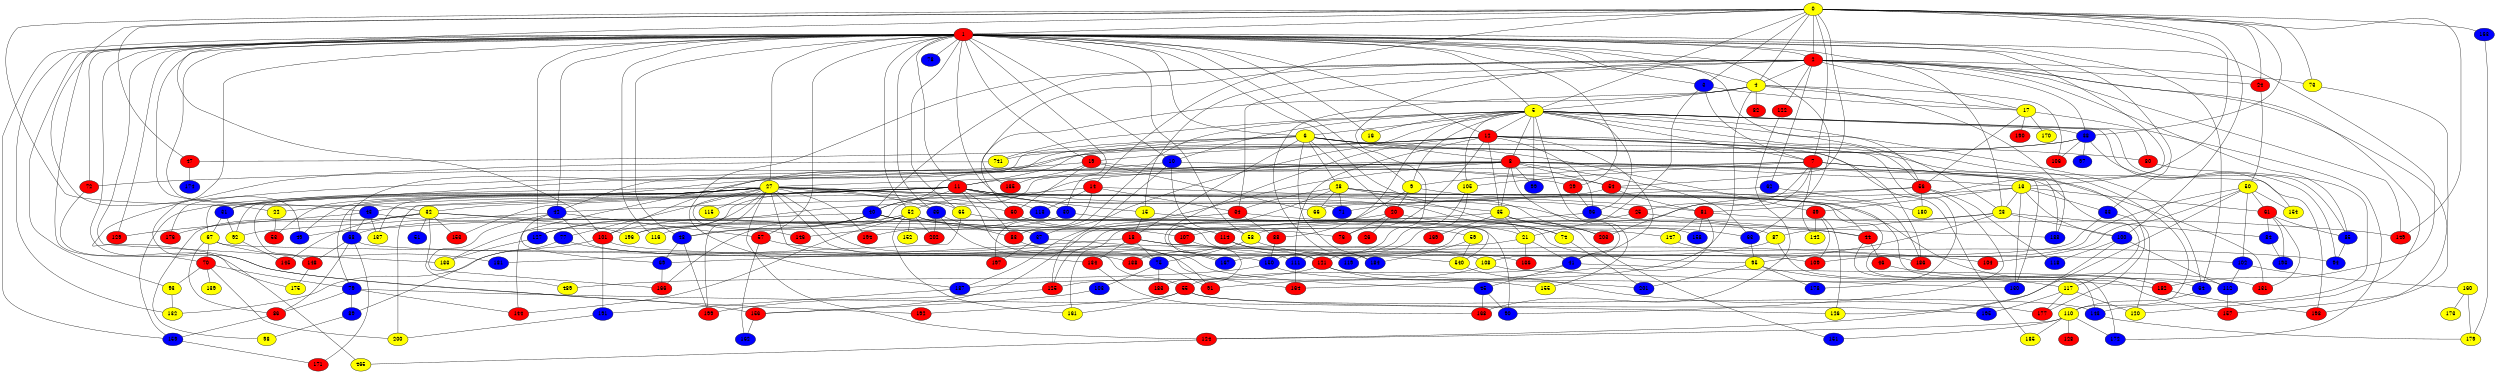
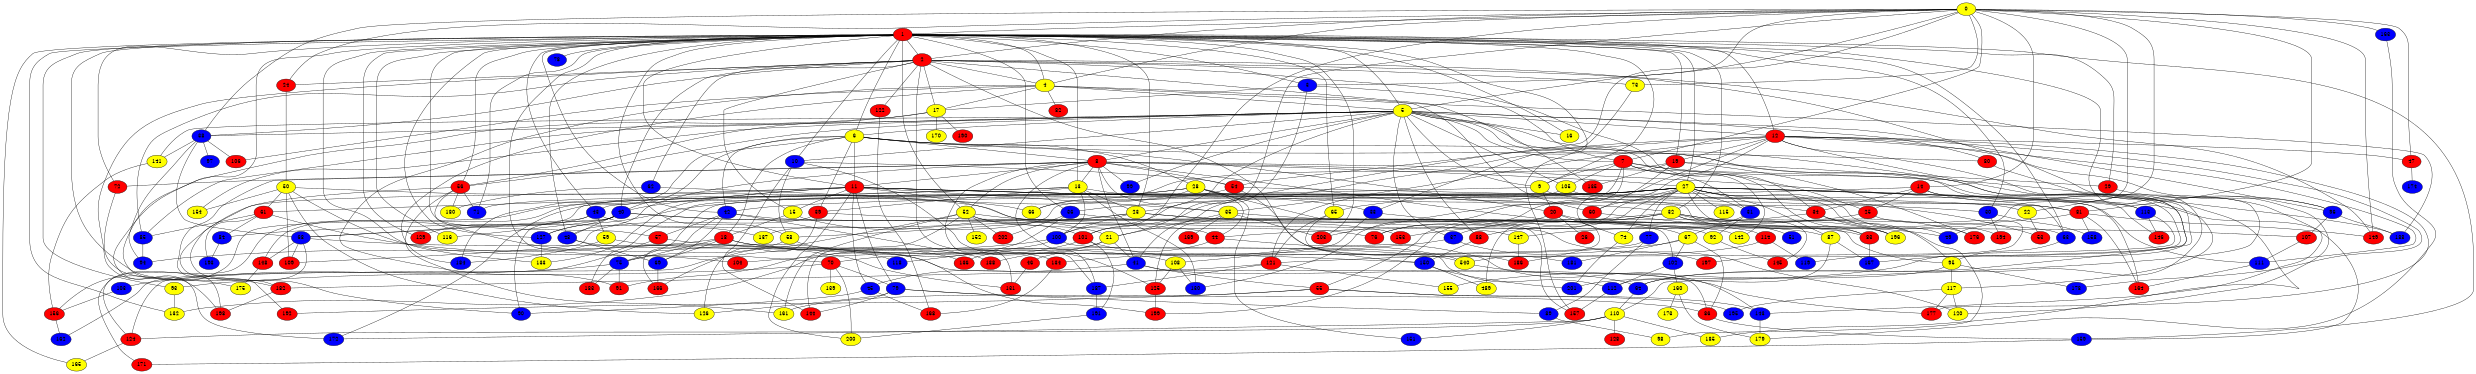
node "741": label "741" -> "141"
edge "27" -- "92": removed
node "465": label "465" -> "165"
